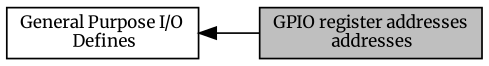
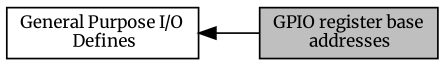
node "GPIO register addresses addresses": label "GPIO register addresses addresses" -> "GPIO register base addresses"
